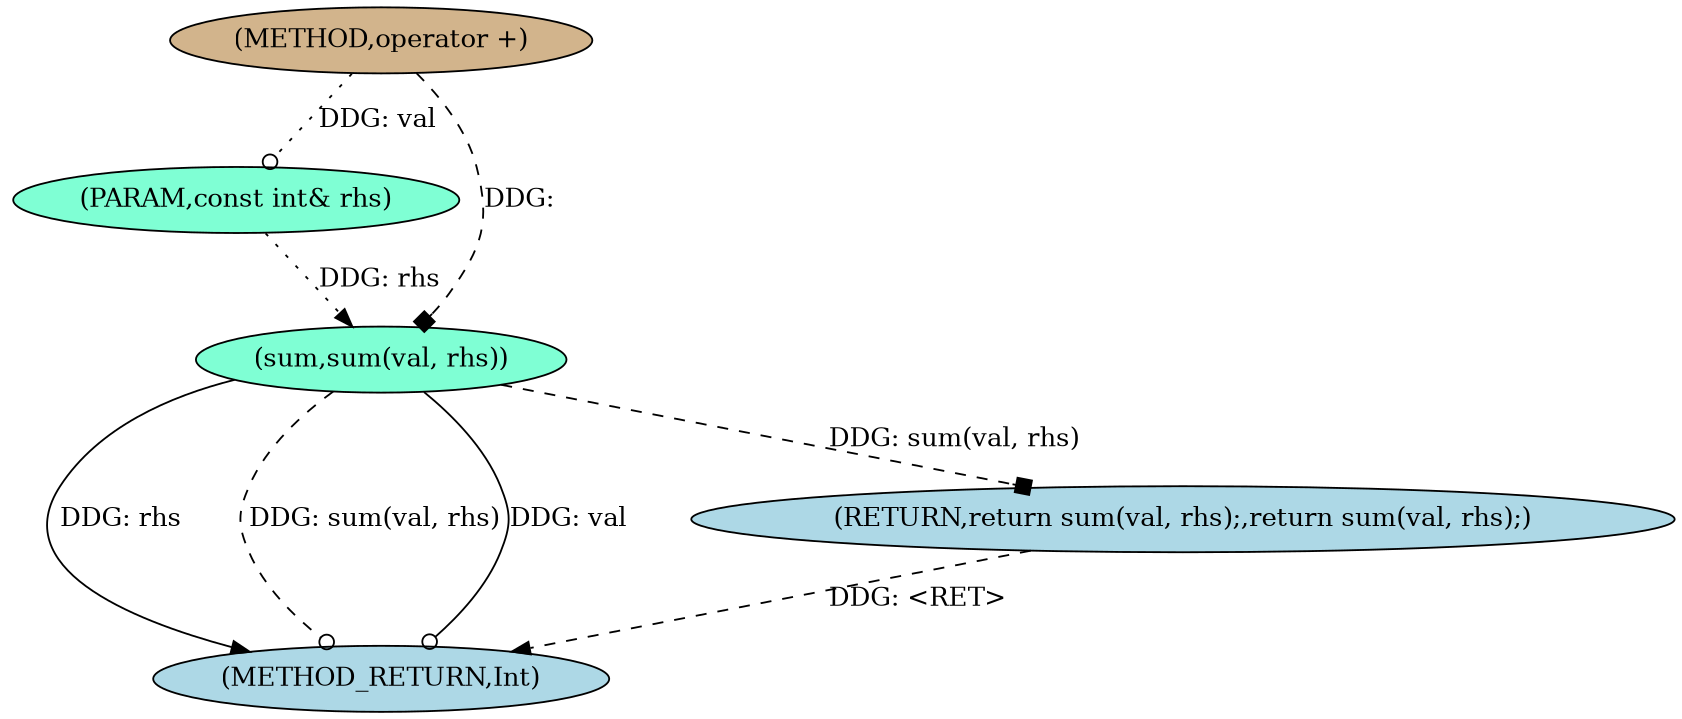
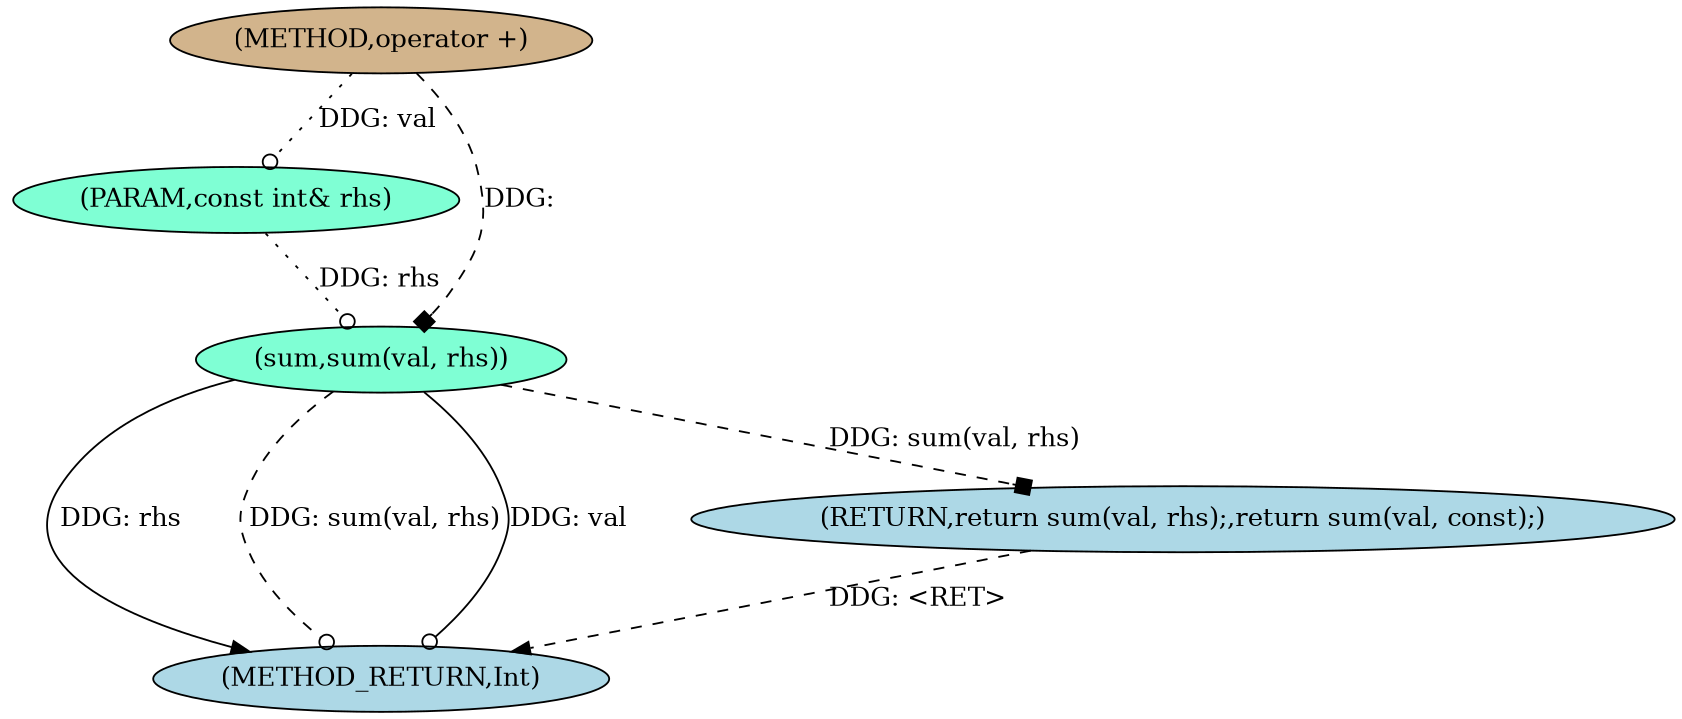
edge "(PARAM,const int& rhs)" -> "(sum,sum(val, rhs))": arrowhead normal -> odot
node "(RETURN,return sum(val, rhs);,return sum(val, rhs);)": label "(RETURN,return sum(val, rhs);,return sum(val, rhs);)" -> "(RETURN,return sum(val, rhs);,return sum(val, const);)"
